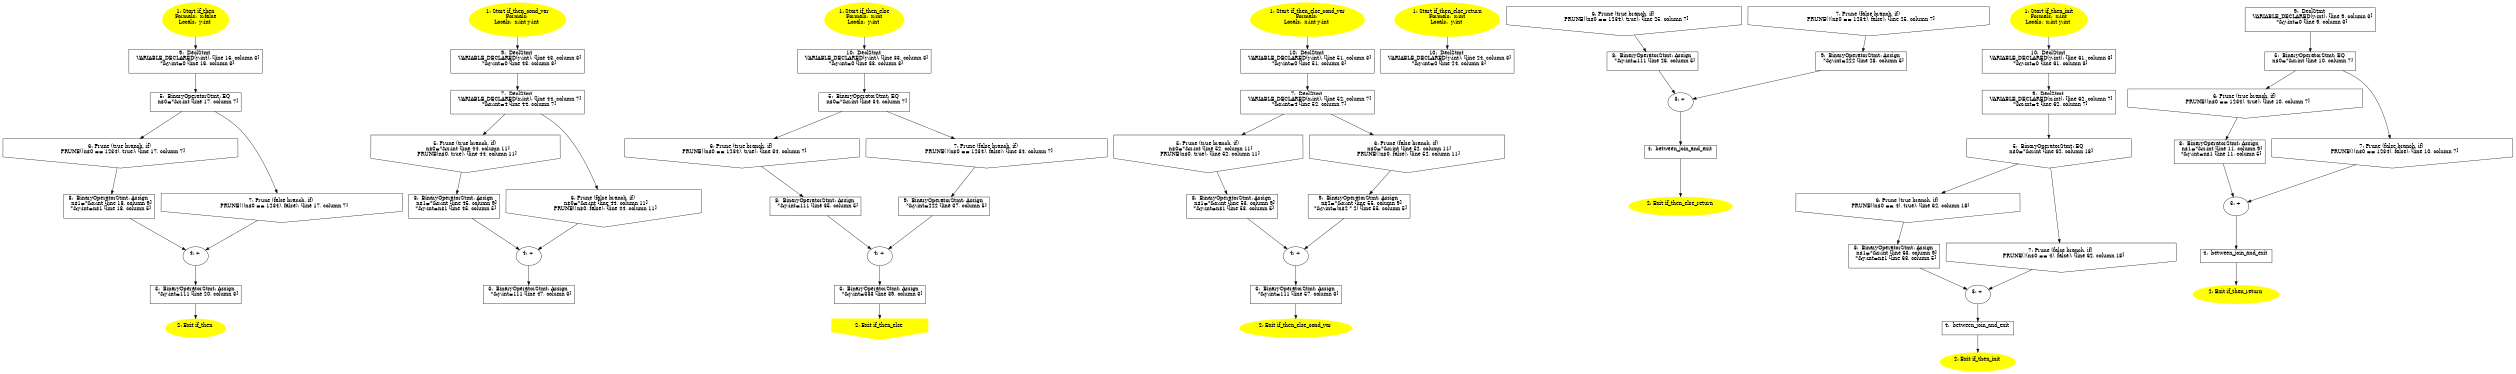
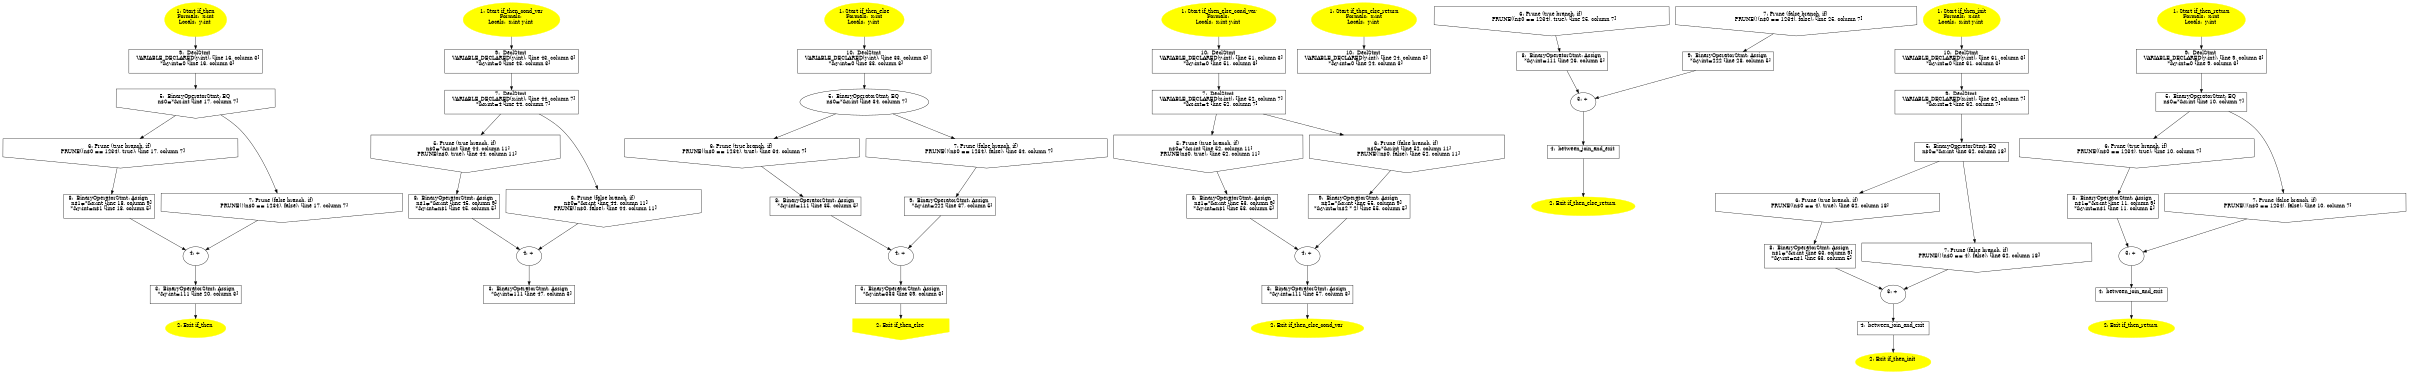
node "1: Start if_then Formals:  x:false Locals:  y:int": label "1: Start if_then Formals:  x:false Locals:  y:int" -> "1: Start if_then Formals:  x:int Locals:  y:int"
node "1: Start if_then_return Formals:  x:int Locals:  y:int": added
node "5:  BinaryOperatorStmt: EQ n$0=*&x:int [line 17, column 7]": shape box -> invhouse
node "5:  BinaryOperatorStmt: EQ n$0=*&x:int [line 34, column 7]": shape box -> ellipse
node "5:  BinaryOperatorStmt: EQ n$0=*&x:int [line 62, column 18]": shape invhouse -> box
